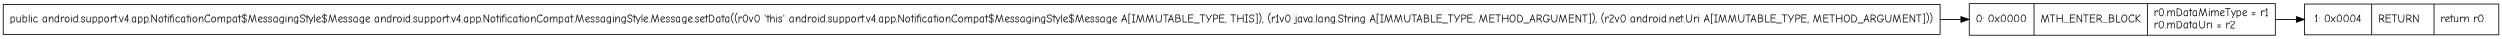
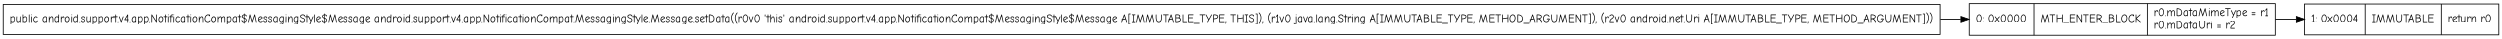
node "1: 0x0004": text "RETURN" -> "IMMUTABLE"
